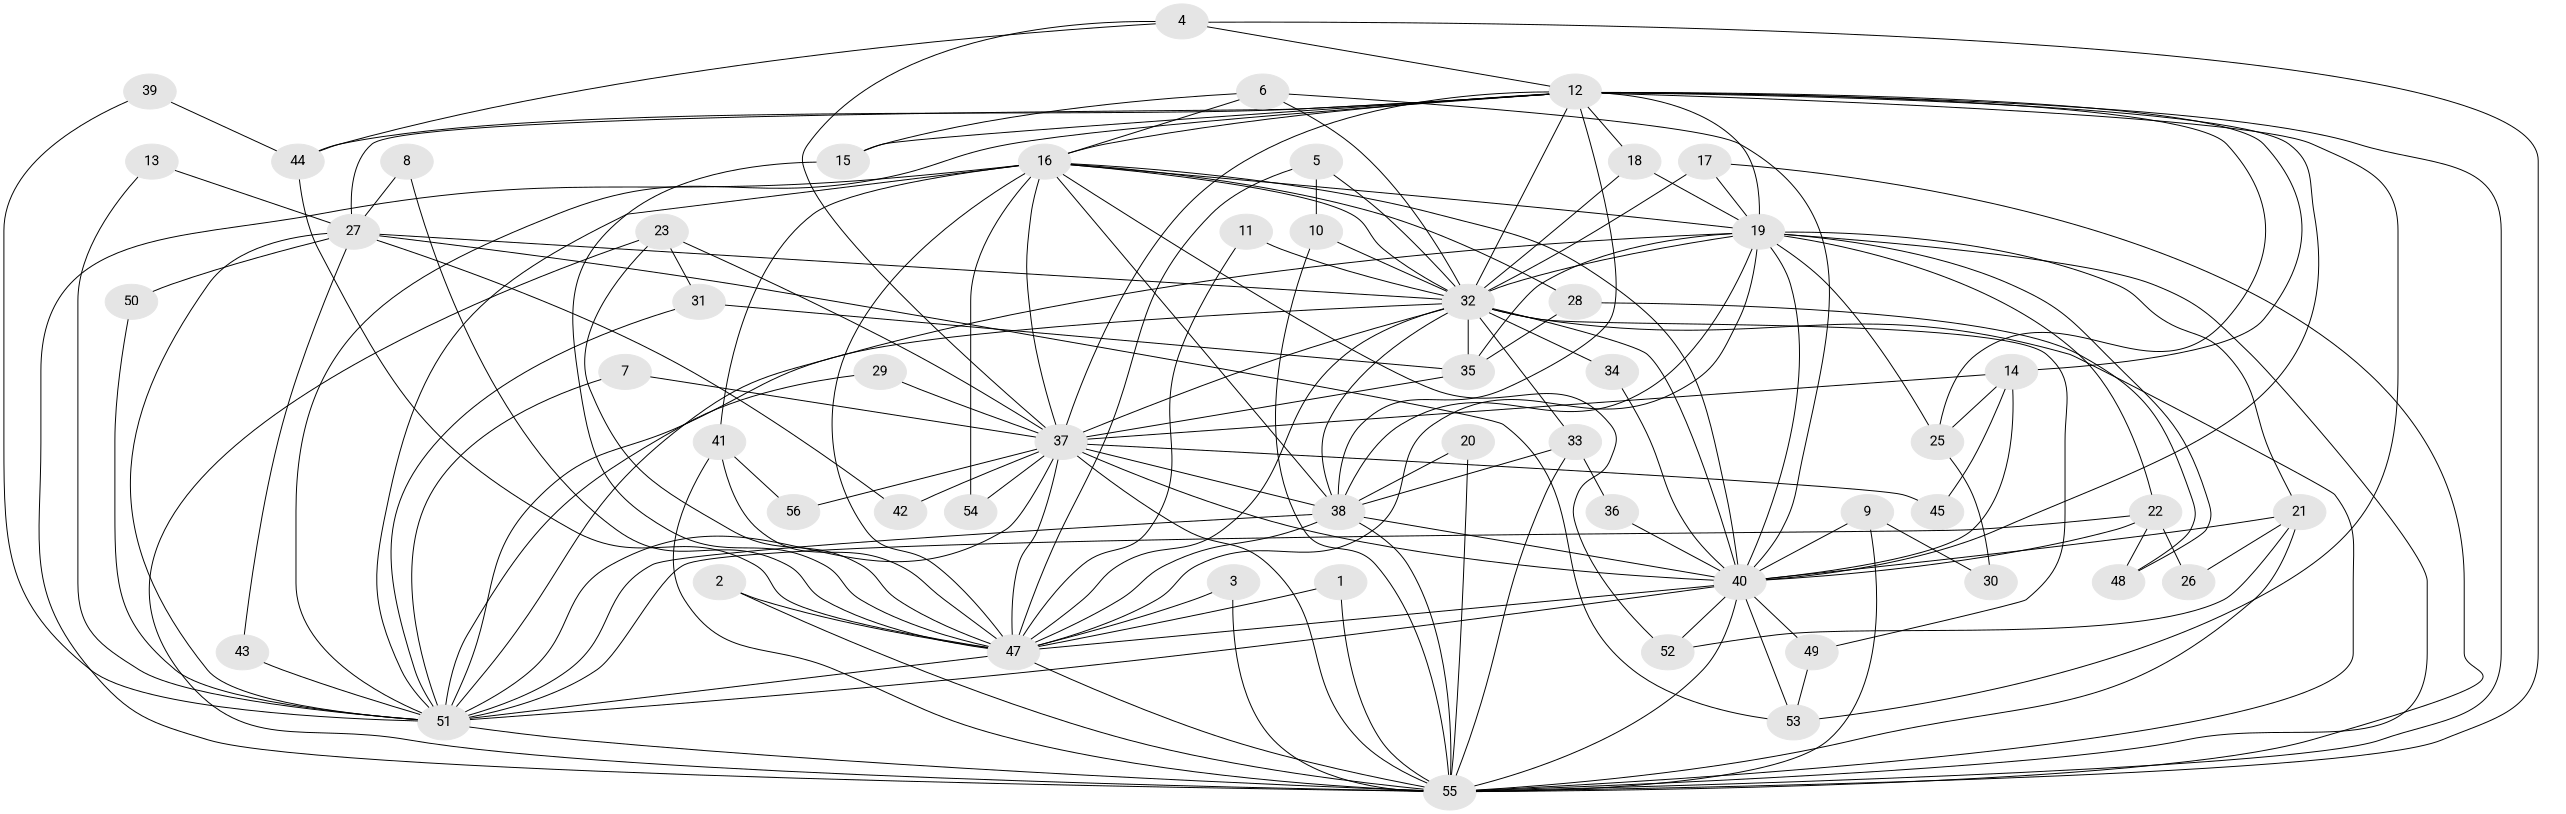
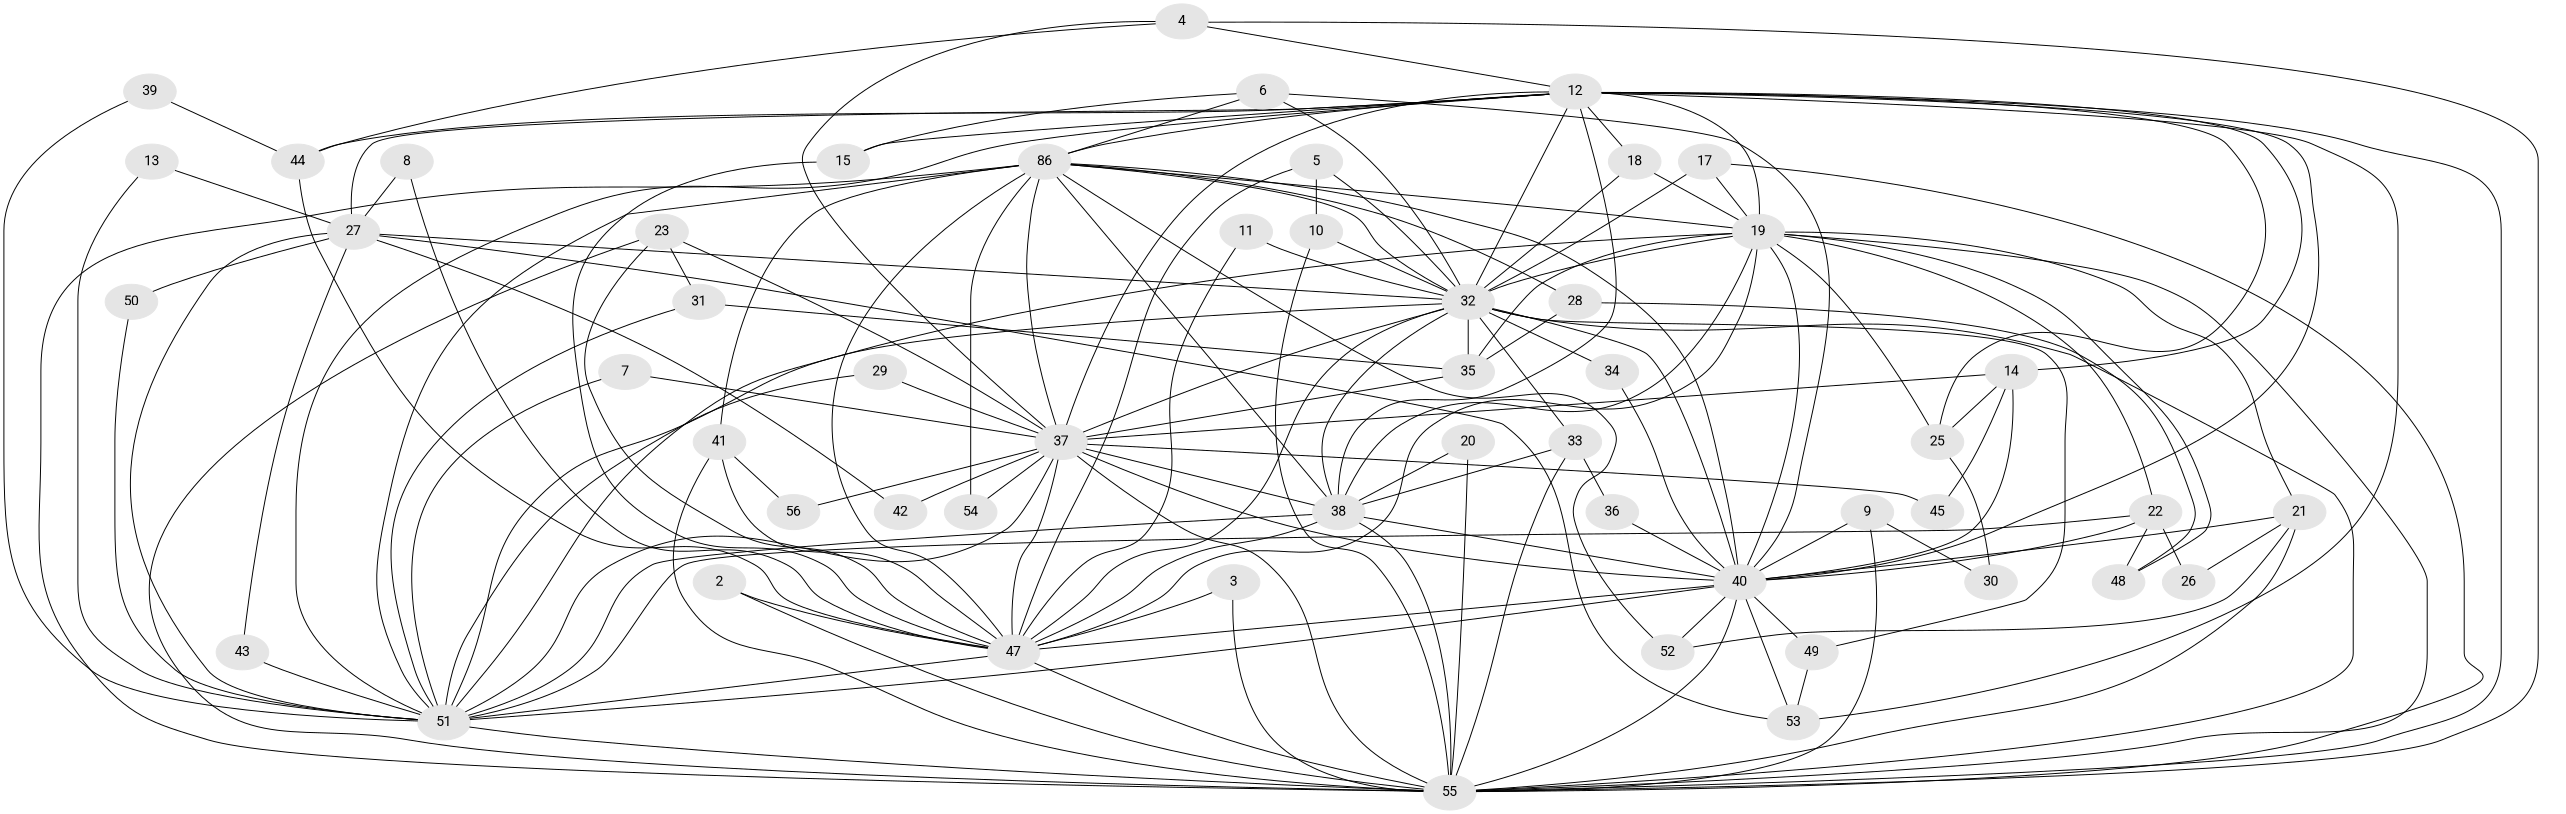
node "16": label "16" -> "86"
node "1": removed
